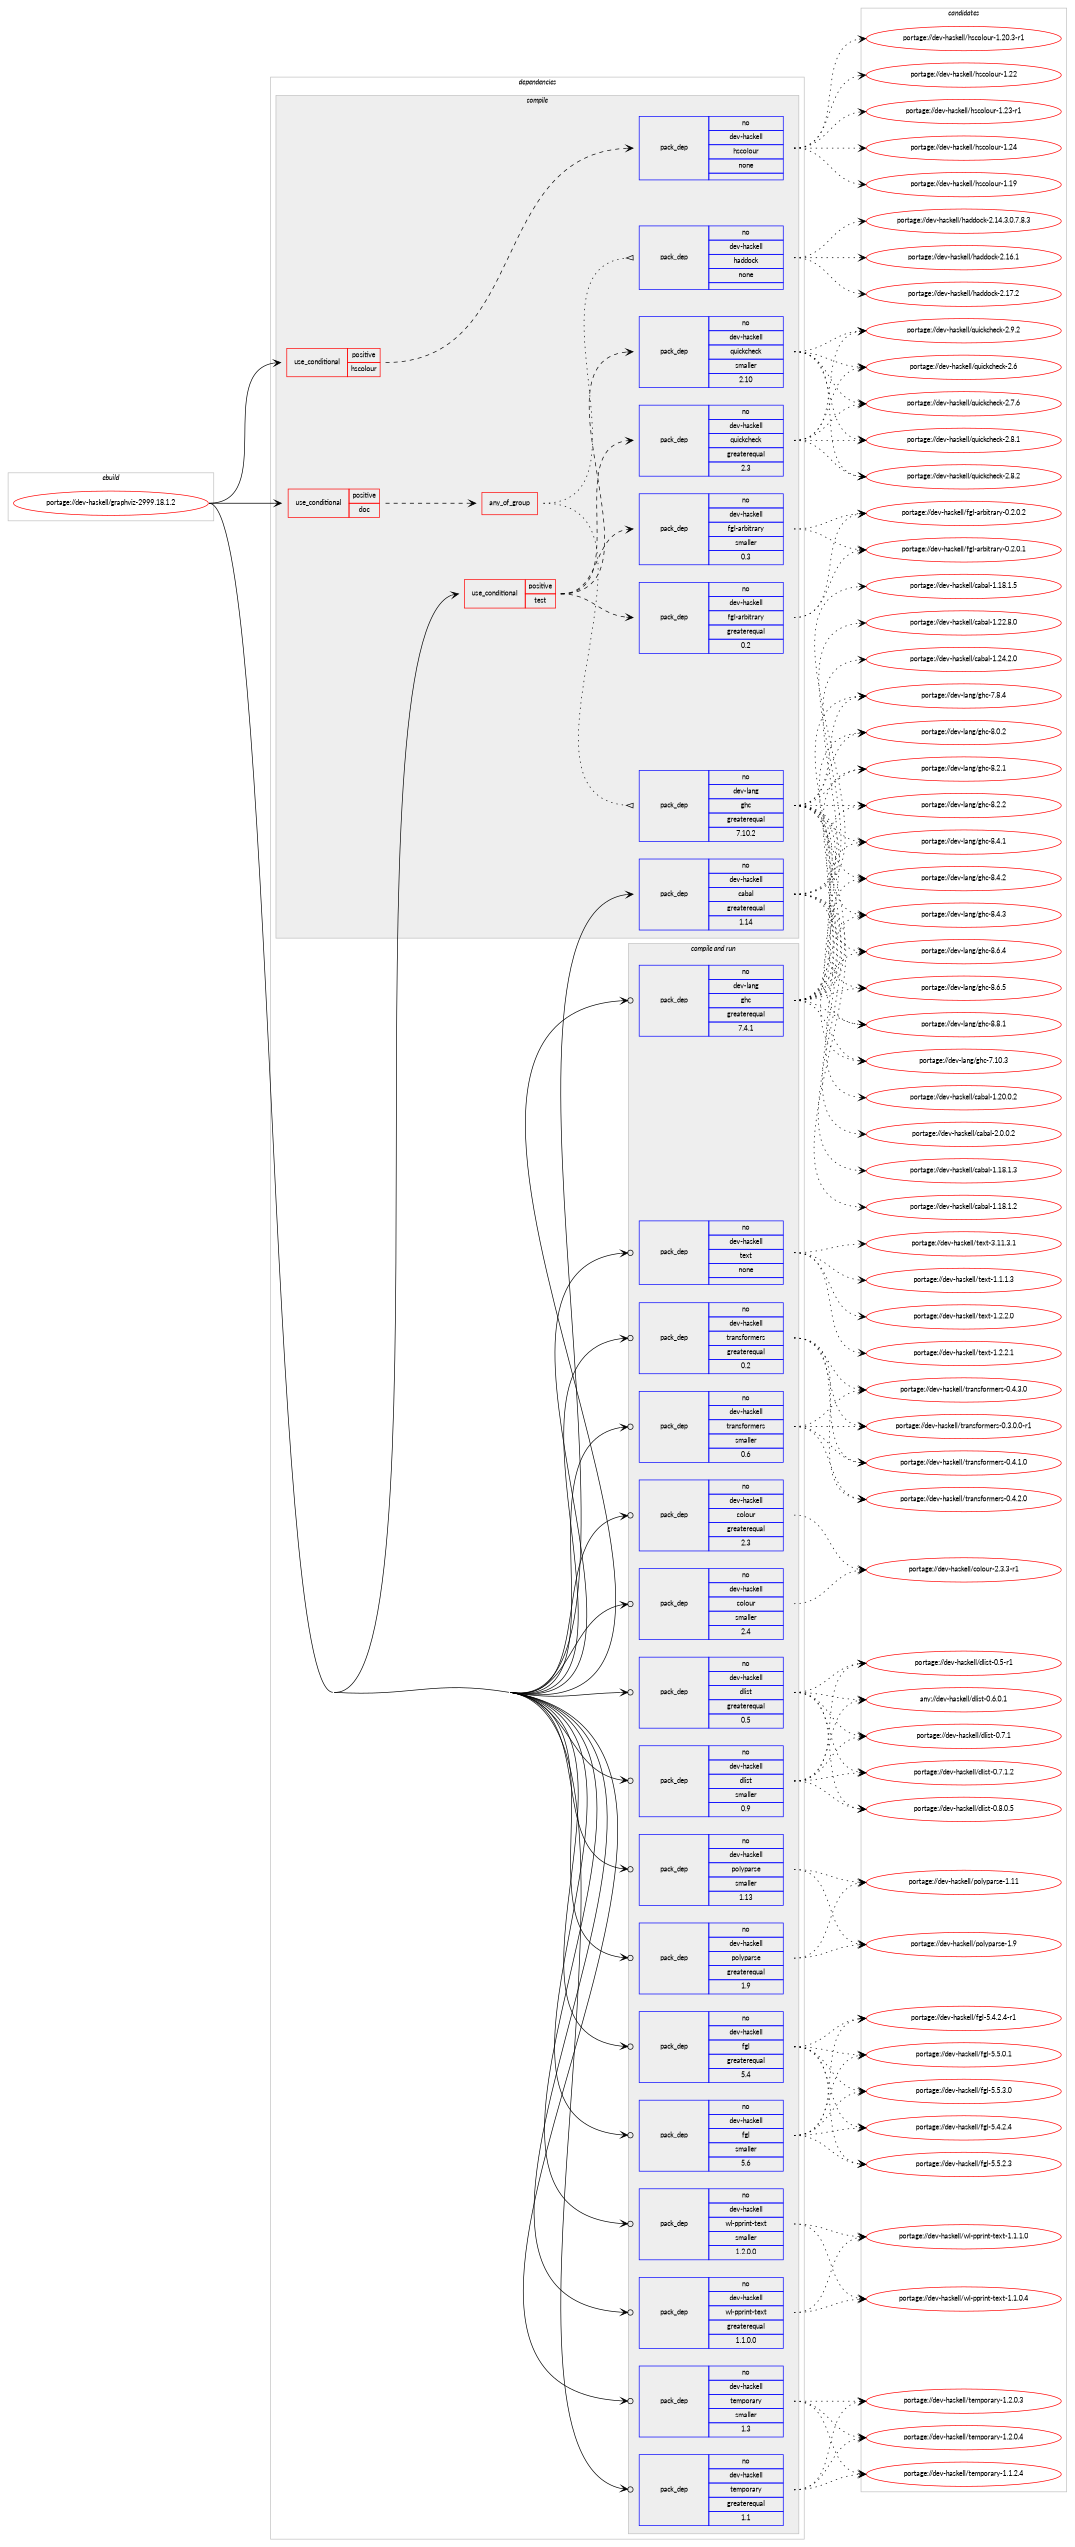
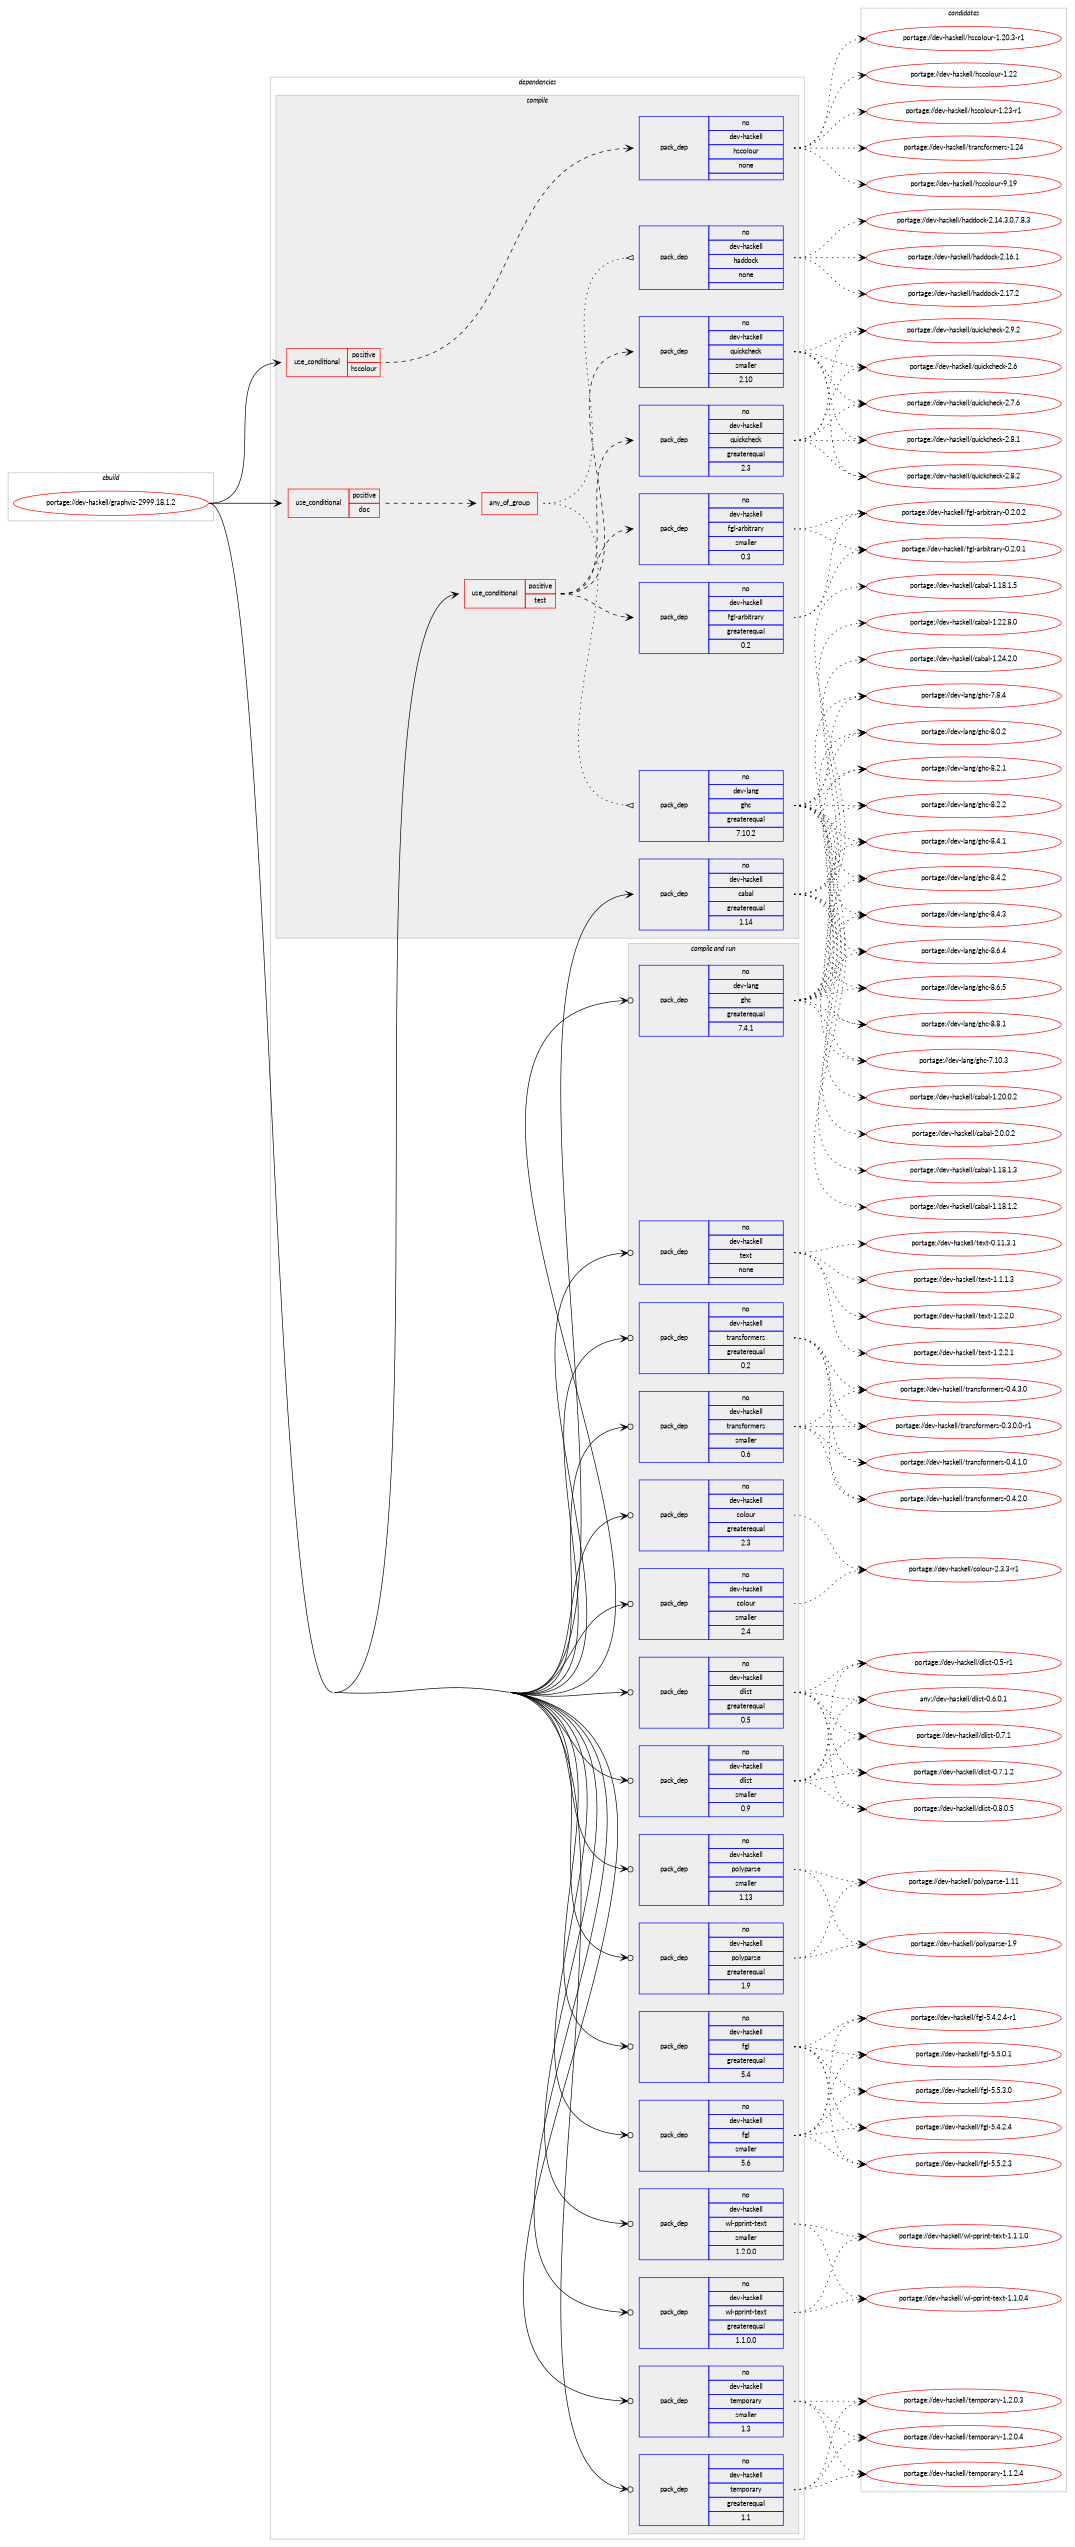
node "portage://dev-haskell/hscolour-1.24": label "portage://dev-haskell/hscolour-1.24" -> "portage://dev-haskell/transformers-1.24"
node "portage://dev-haskell/hscolour-1.19": label "portage://dev-haskell/hscolour-1.19" -> "portage://dev-haskell/hscolour-9.19"
node "portage://dev-haskell/text-3.11.3.1": label "portage://dev-haskell/text-3.11.3.1" -> "portage://dev-haskell/text-0.11.3.1"
